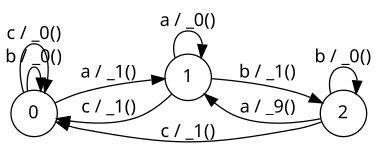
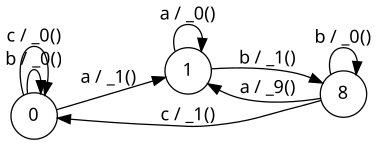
node "2": label "2" -> "8"
edge "1" -> "0": removed, label "c / _1()"
